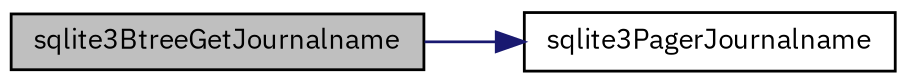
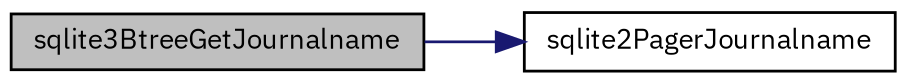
node "sqlite3PagerJournalname": label "sqlite3PagerJournalname" -> "sqlite2PagerJournalname"
